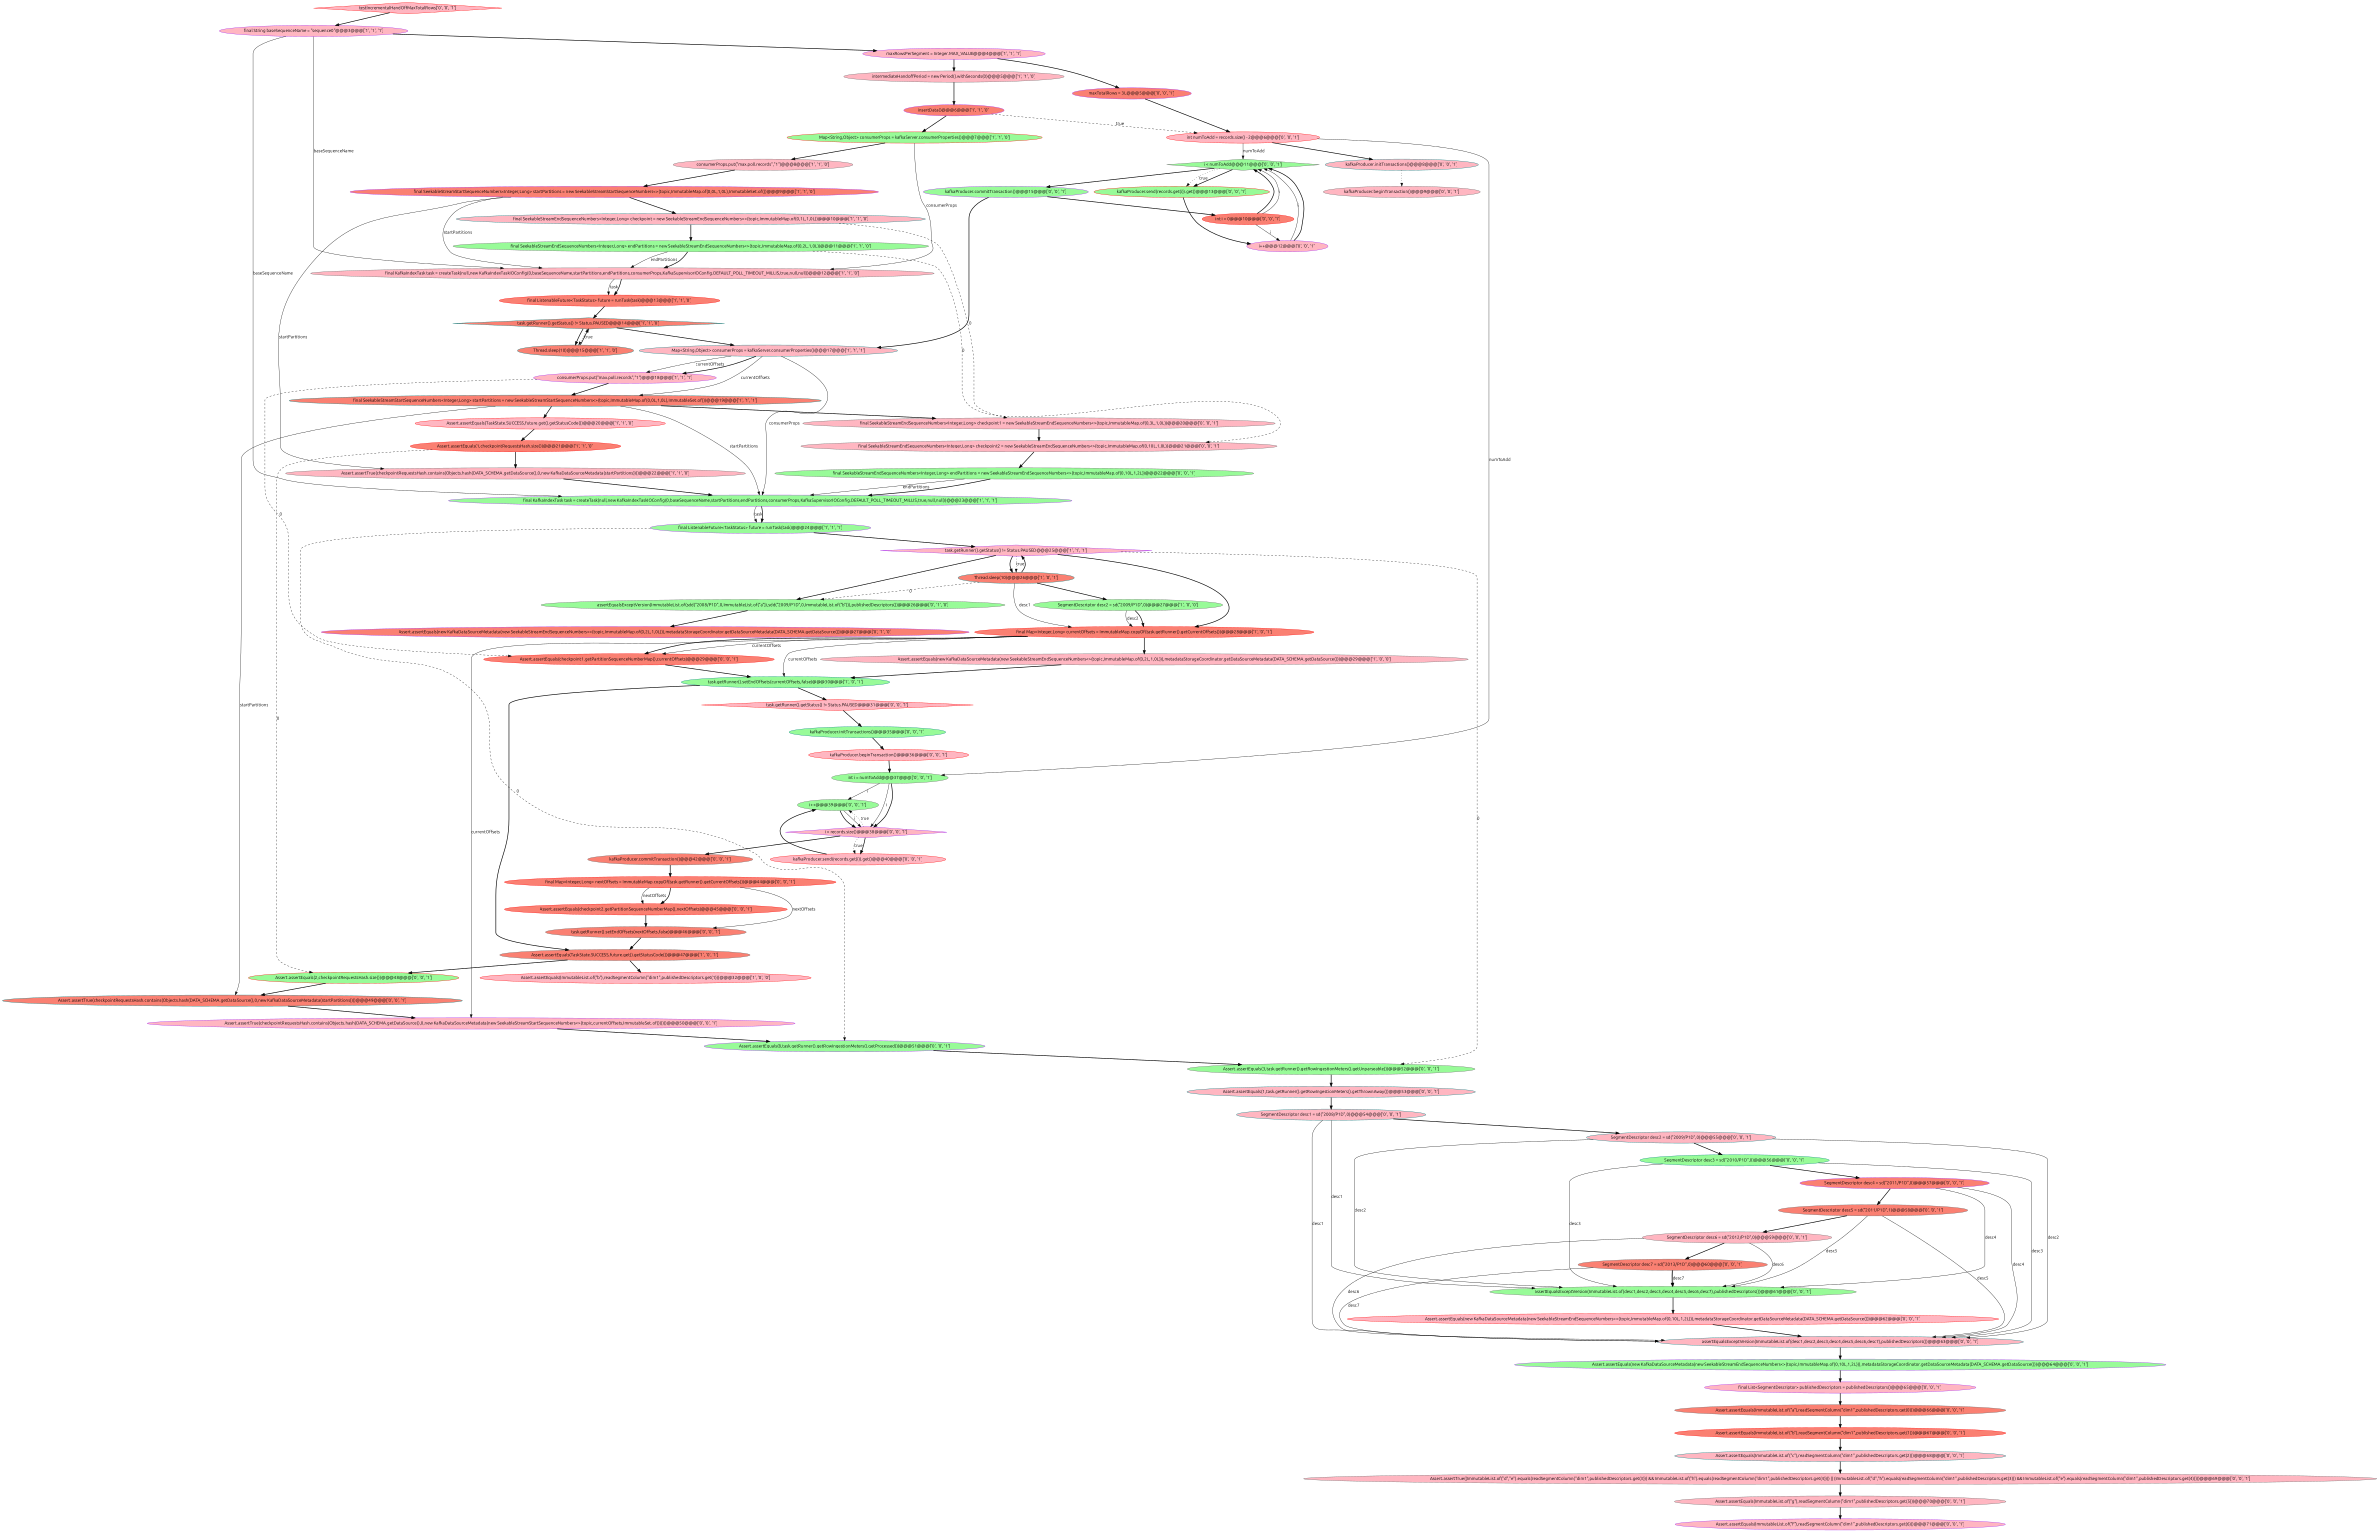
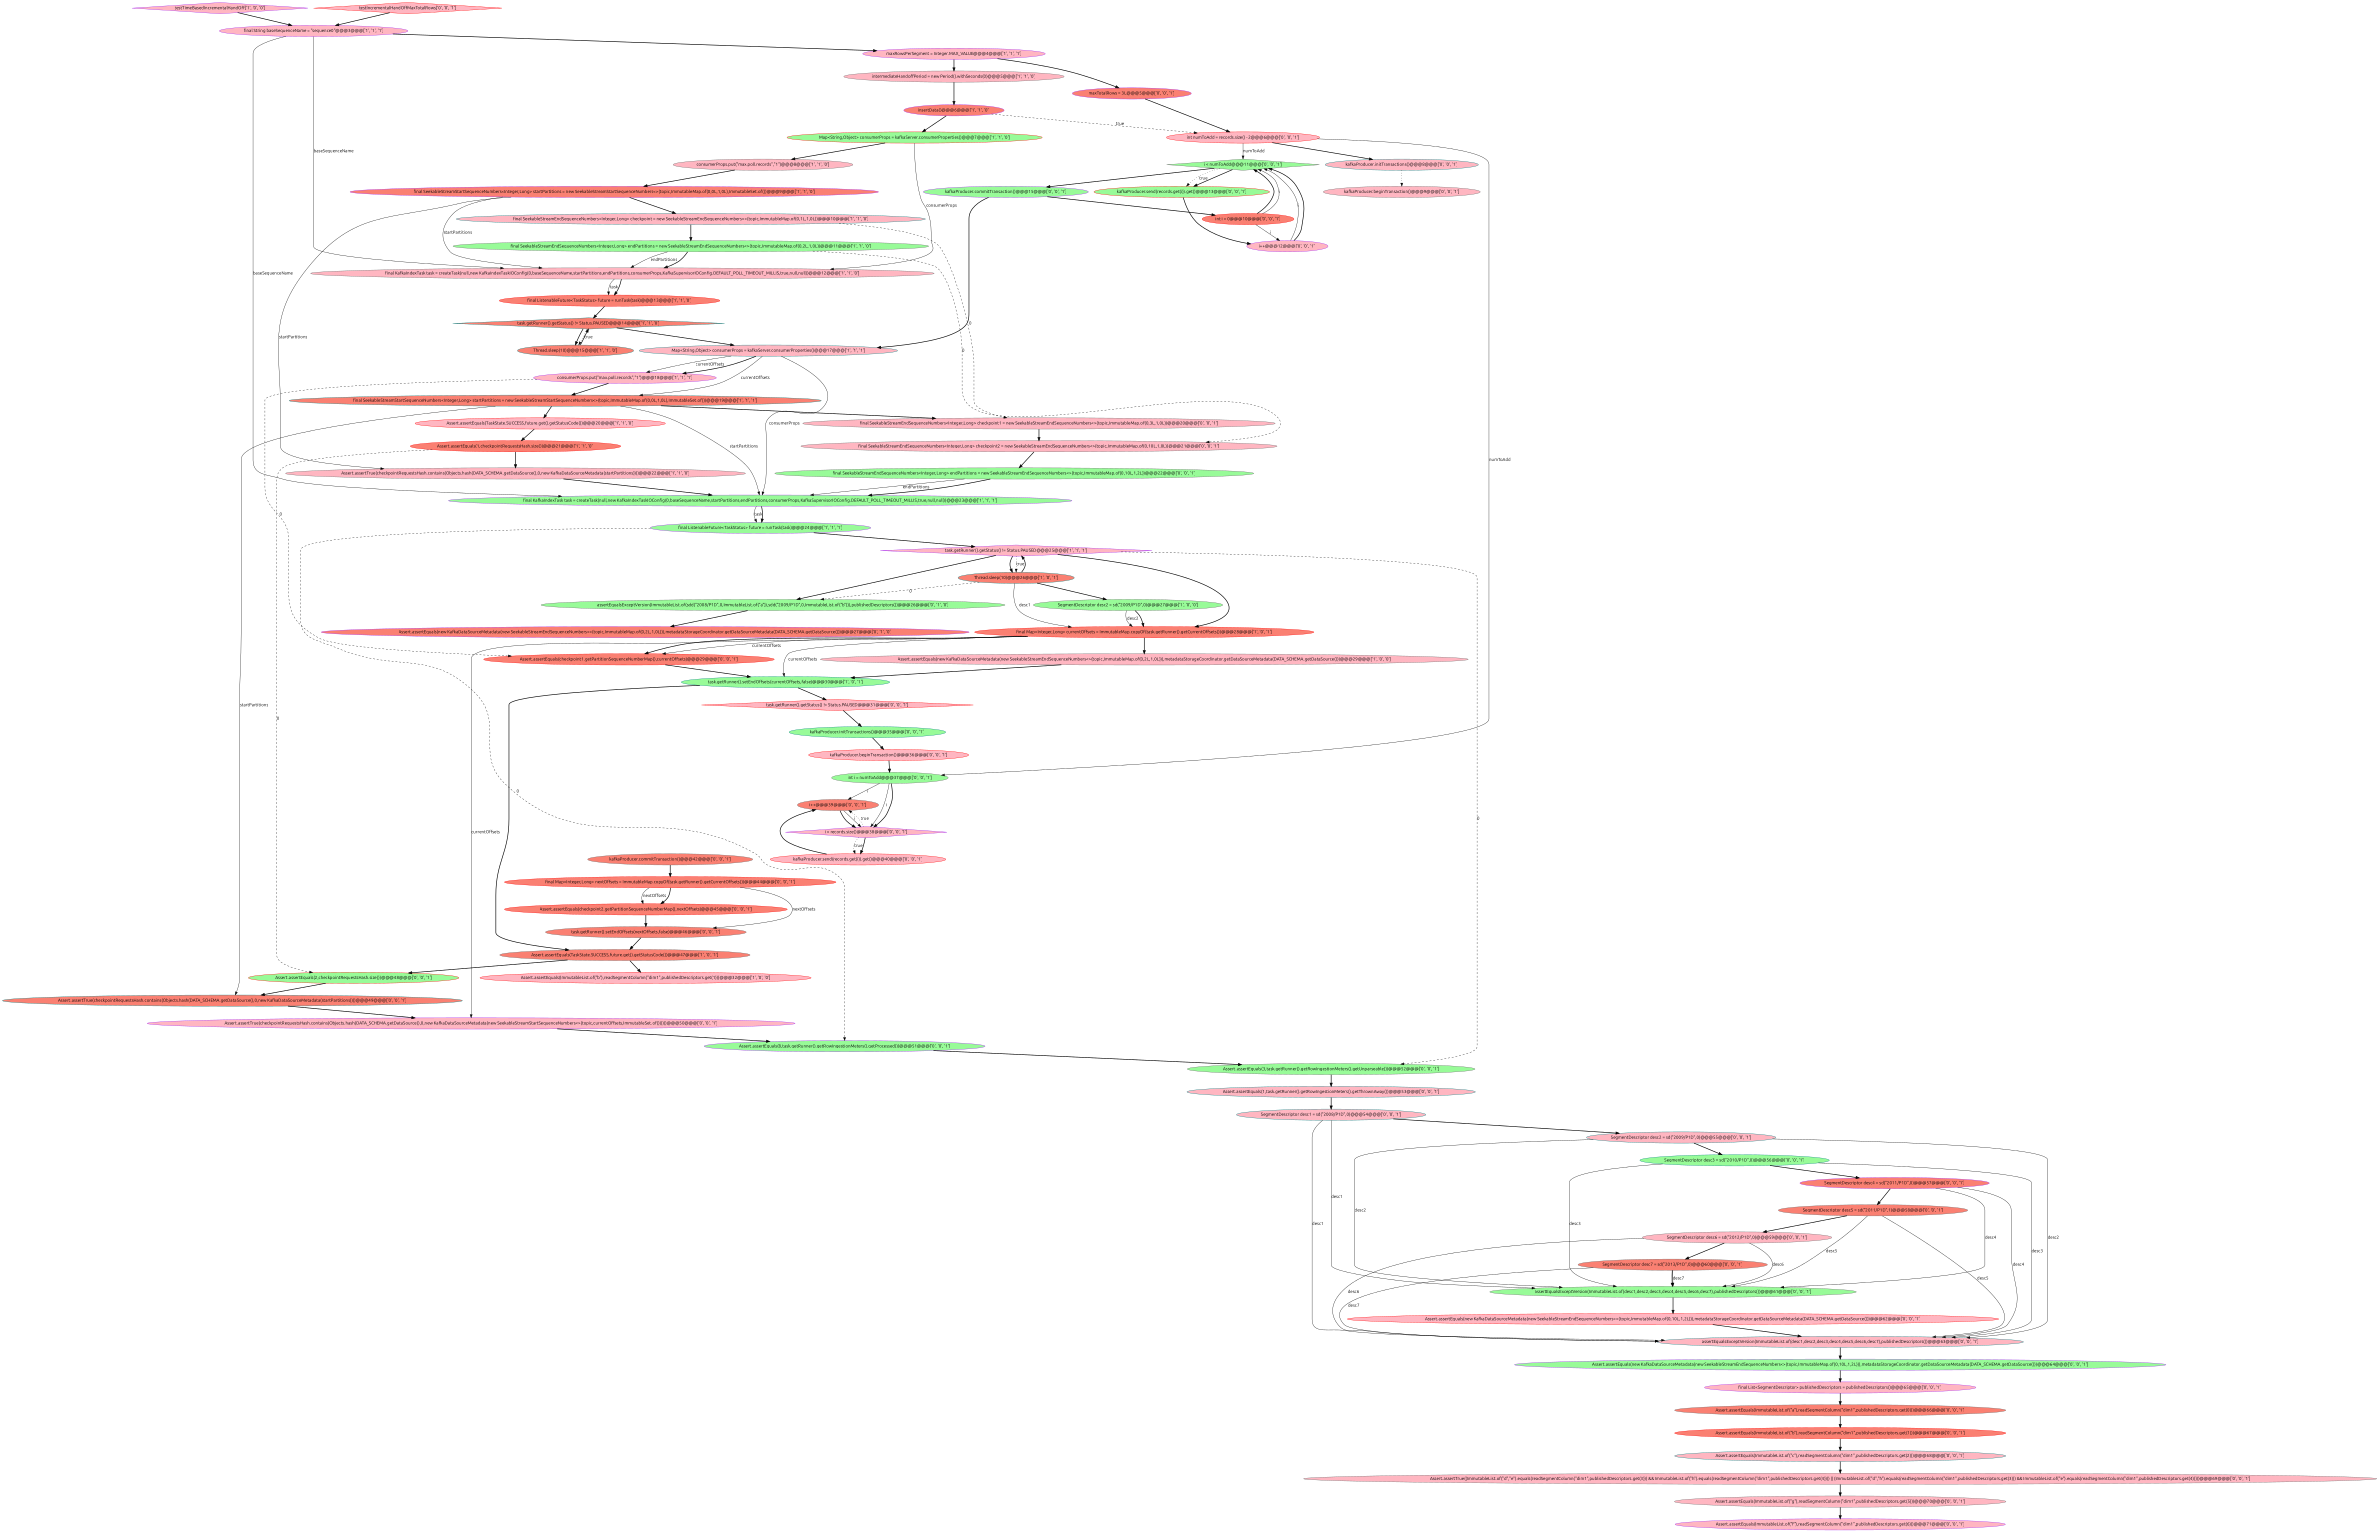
node "testTimeBasedIncrementalHandOff['1', '0', '0']": added
node "i++@@@39@@@['0', '0', '1']": fillcolor palegreen -> salmon
edge "i < records.size()@@@38@@@['0', '0', '1']" -> "kafkaProducer.commitTransaction()@@@42@@@['0', '0', '1']": removed
